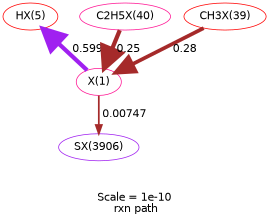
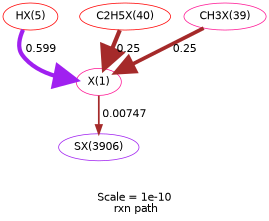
node "C2H5X(40)": color deeppink -> red
node "CH3X(39)": color red -> deeppink
edge "CH3X(39)" -> "X(1)": label " 0.28" -> " 0.25"
edge "X(1)" -> "HX(5)": reversed
